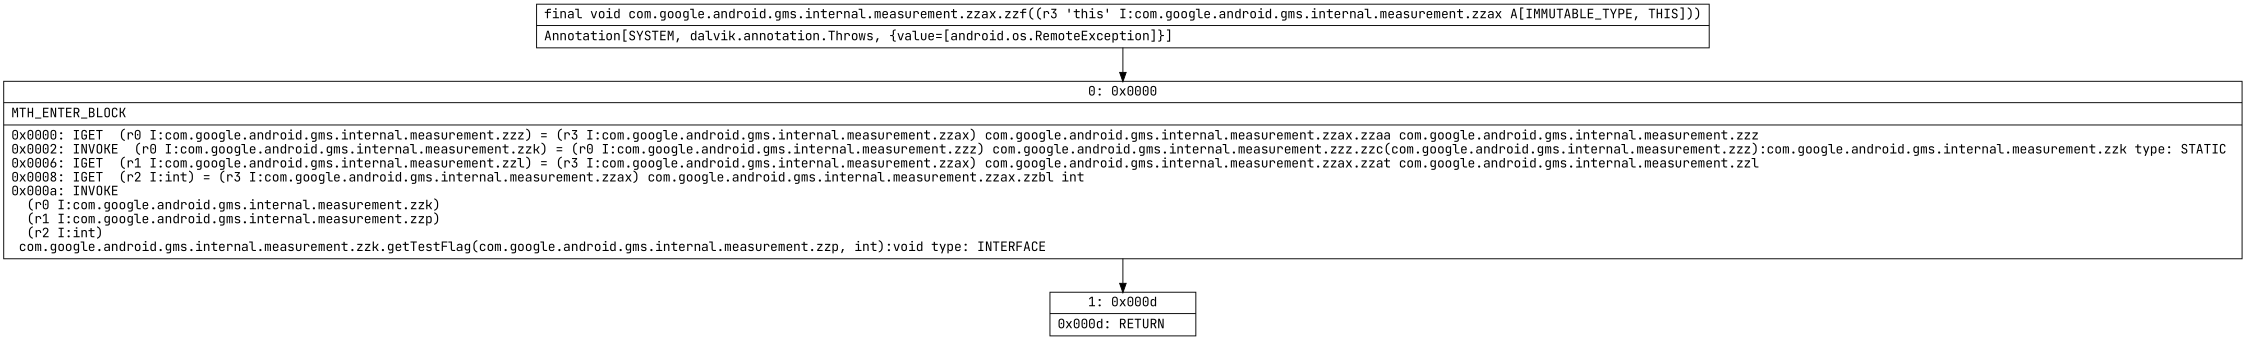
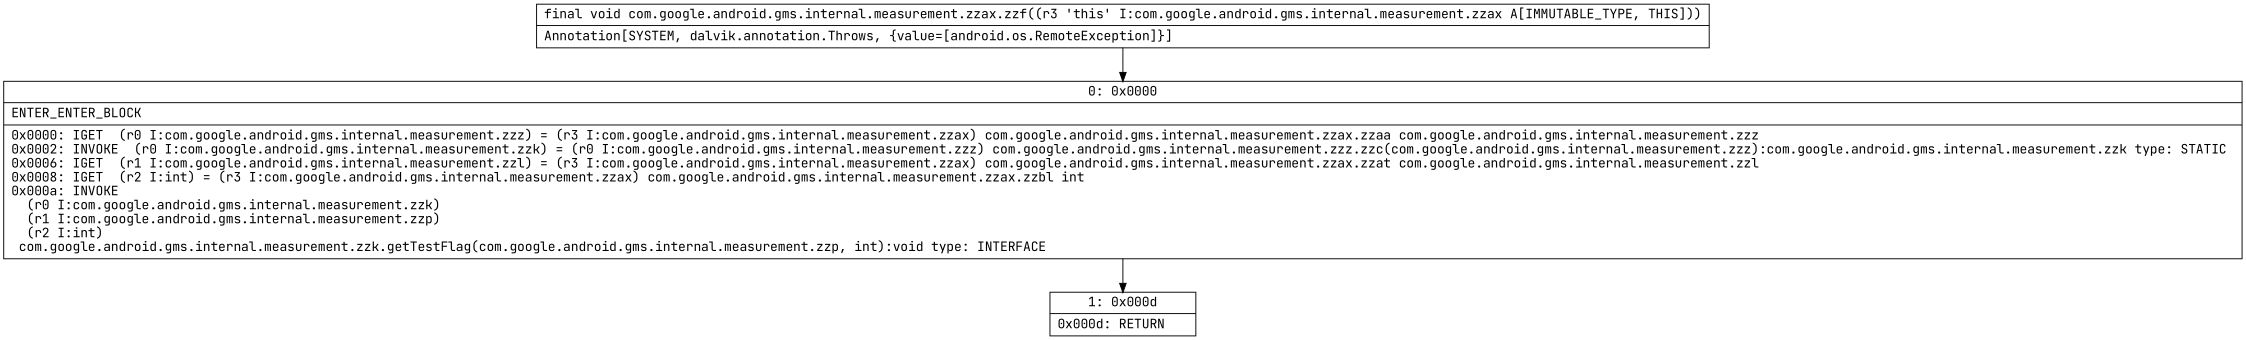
node "0: 0x0000": text "MTH_ENTER_BLOCK" -> "ENTER_ENTER_BLOCK"
